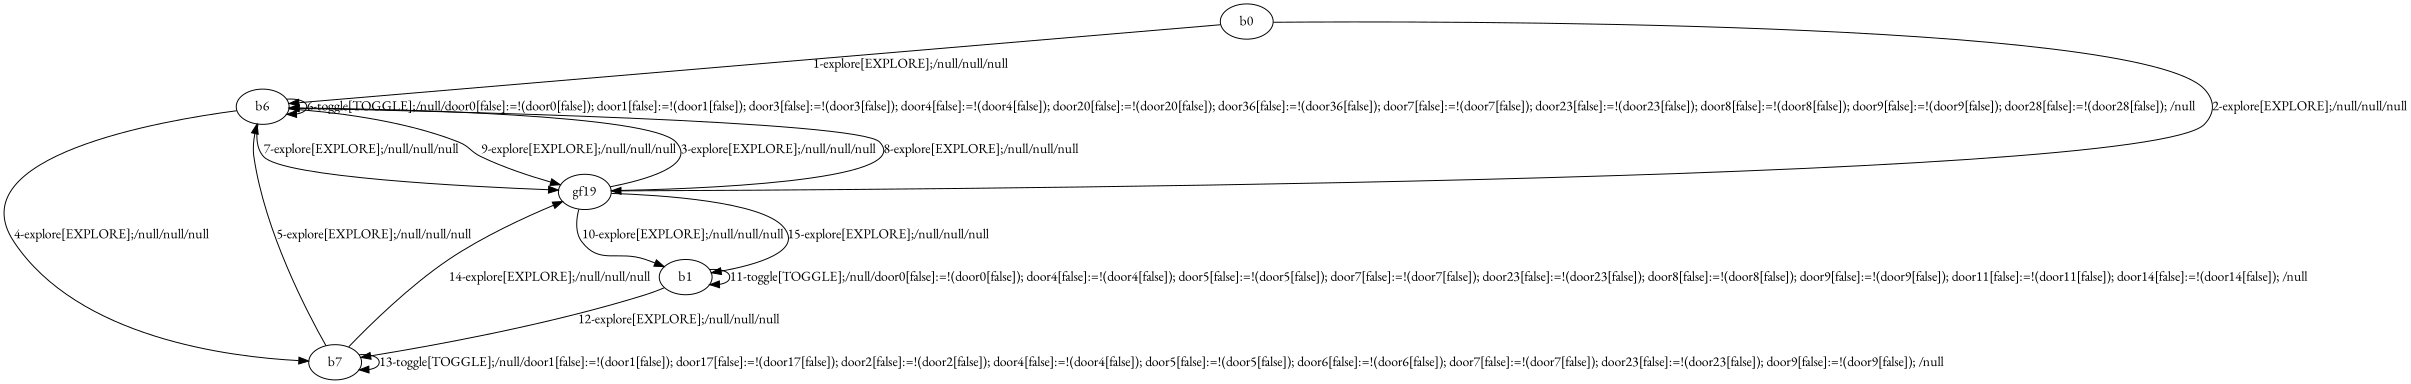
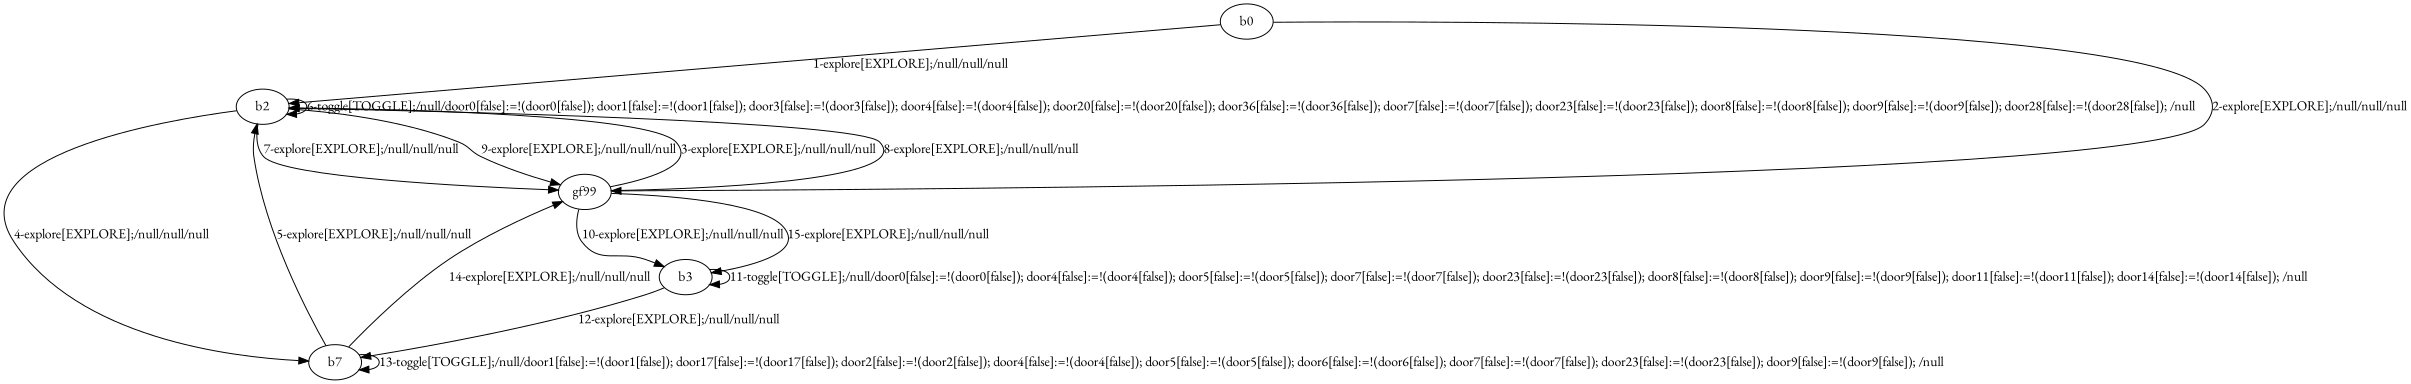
node "b6": label "b6" -> "b2"
node "gf19": label "gf19" -> "gf99"
node "b1": label "b1" -> "b3"
